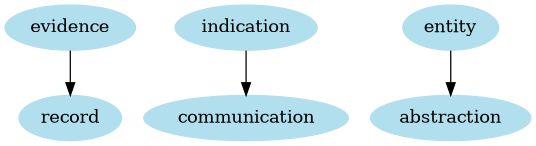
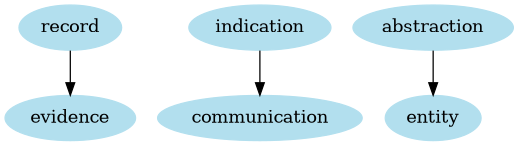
edge "evidence" -> "record": reversed
edge "entity" -> "abstraction": reversed
